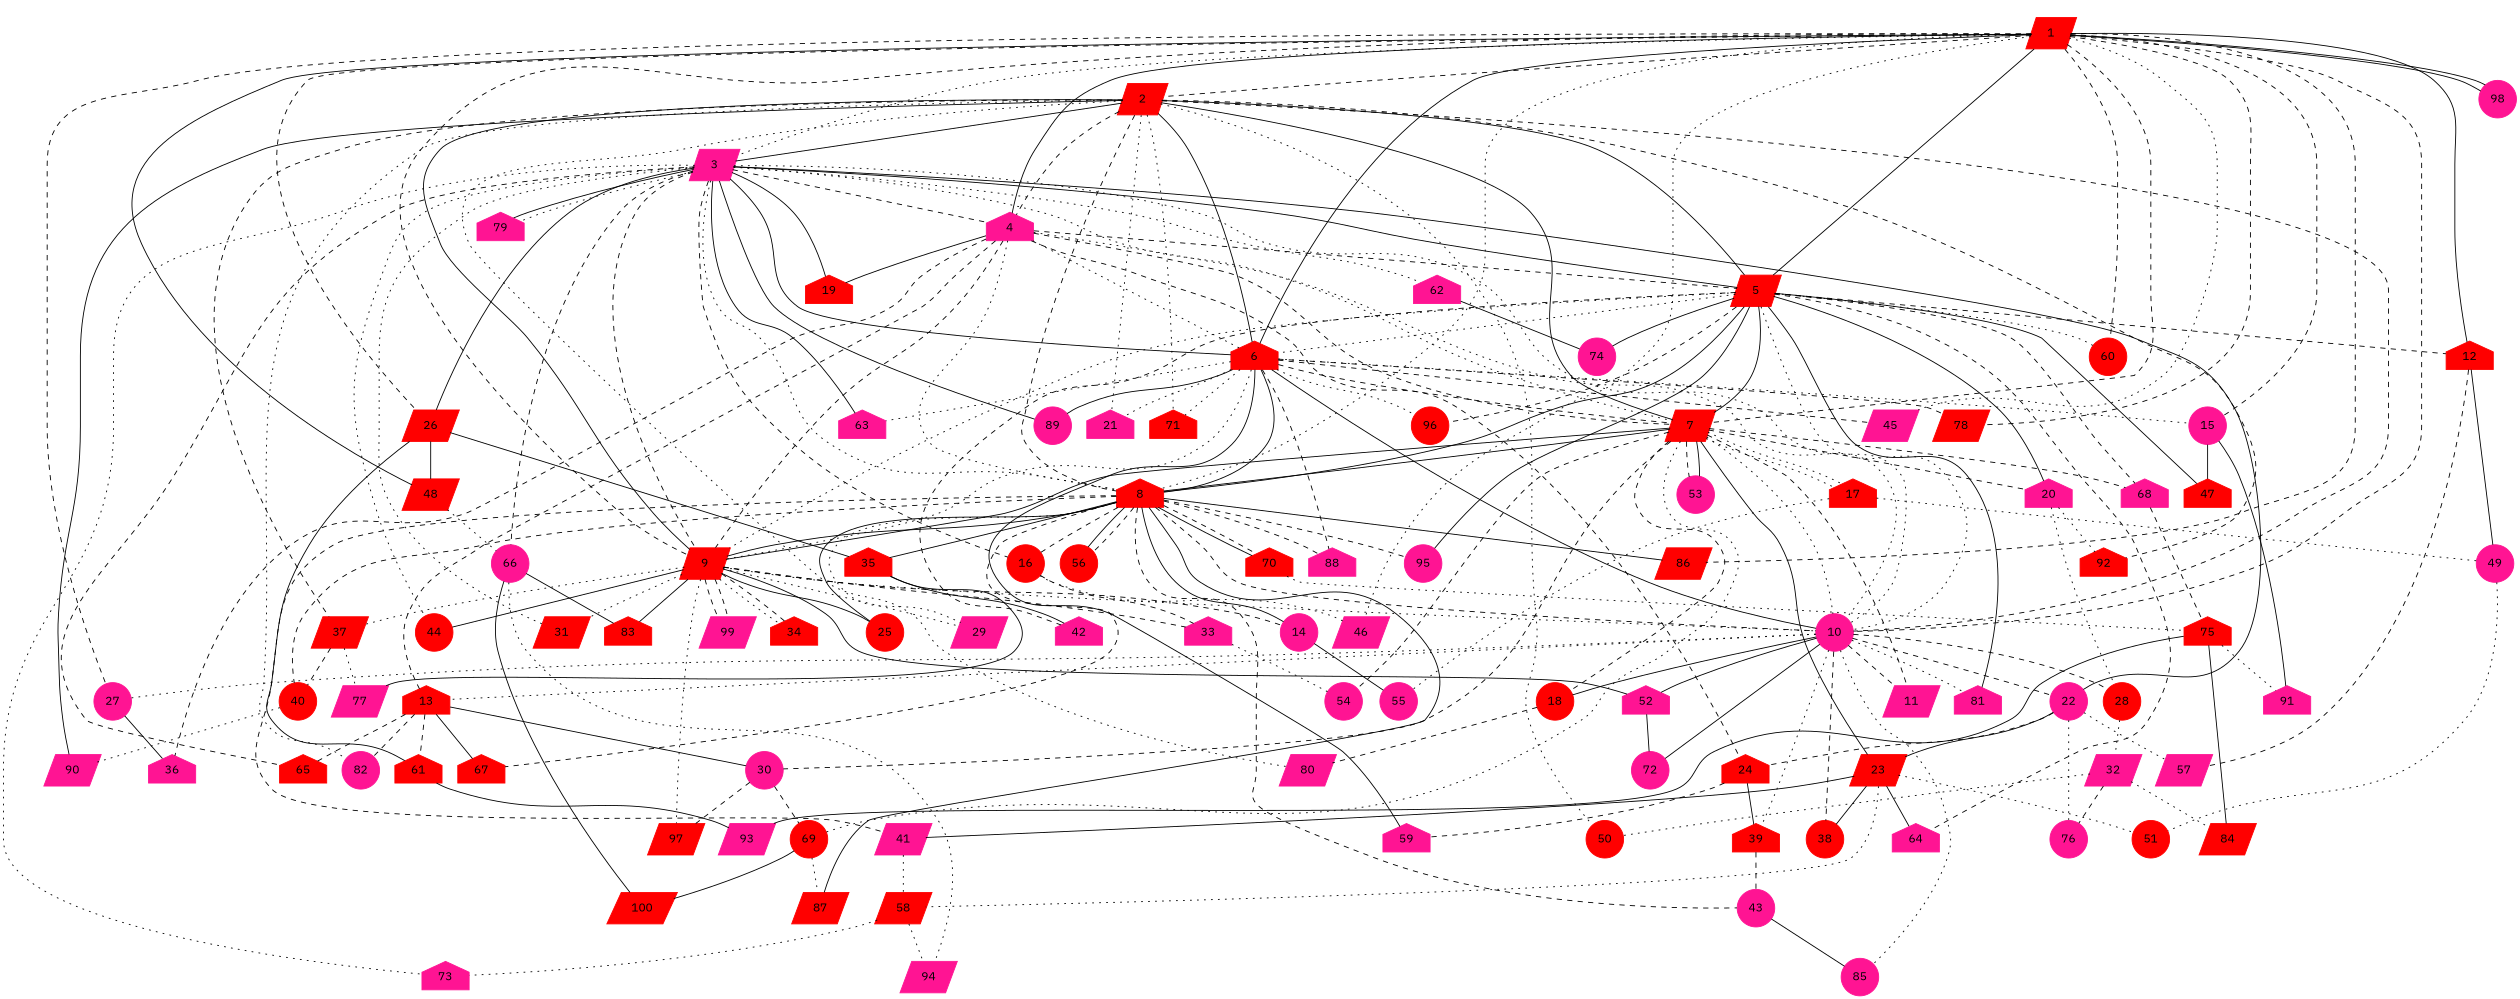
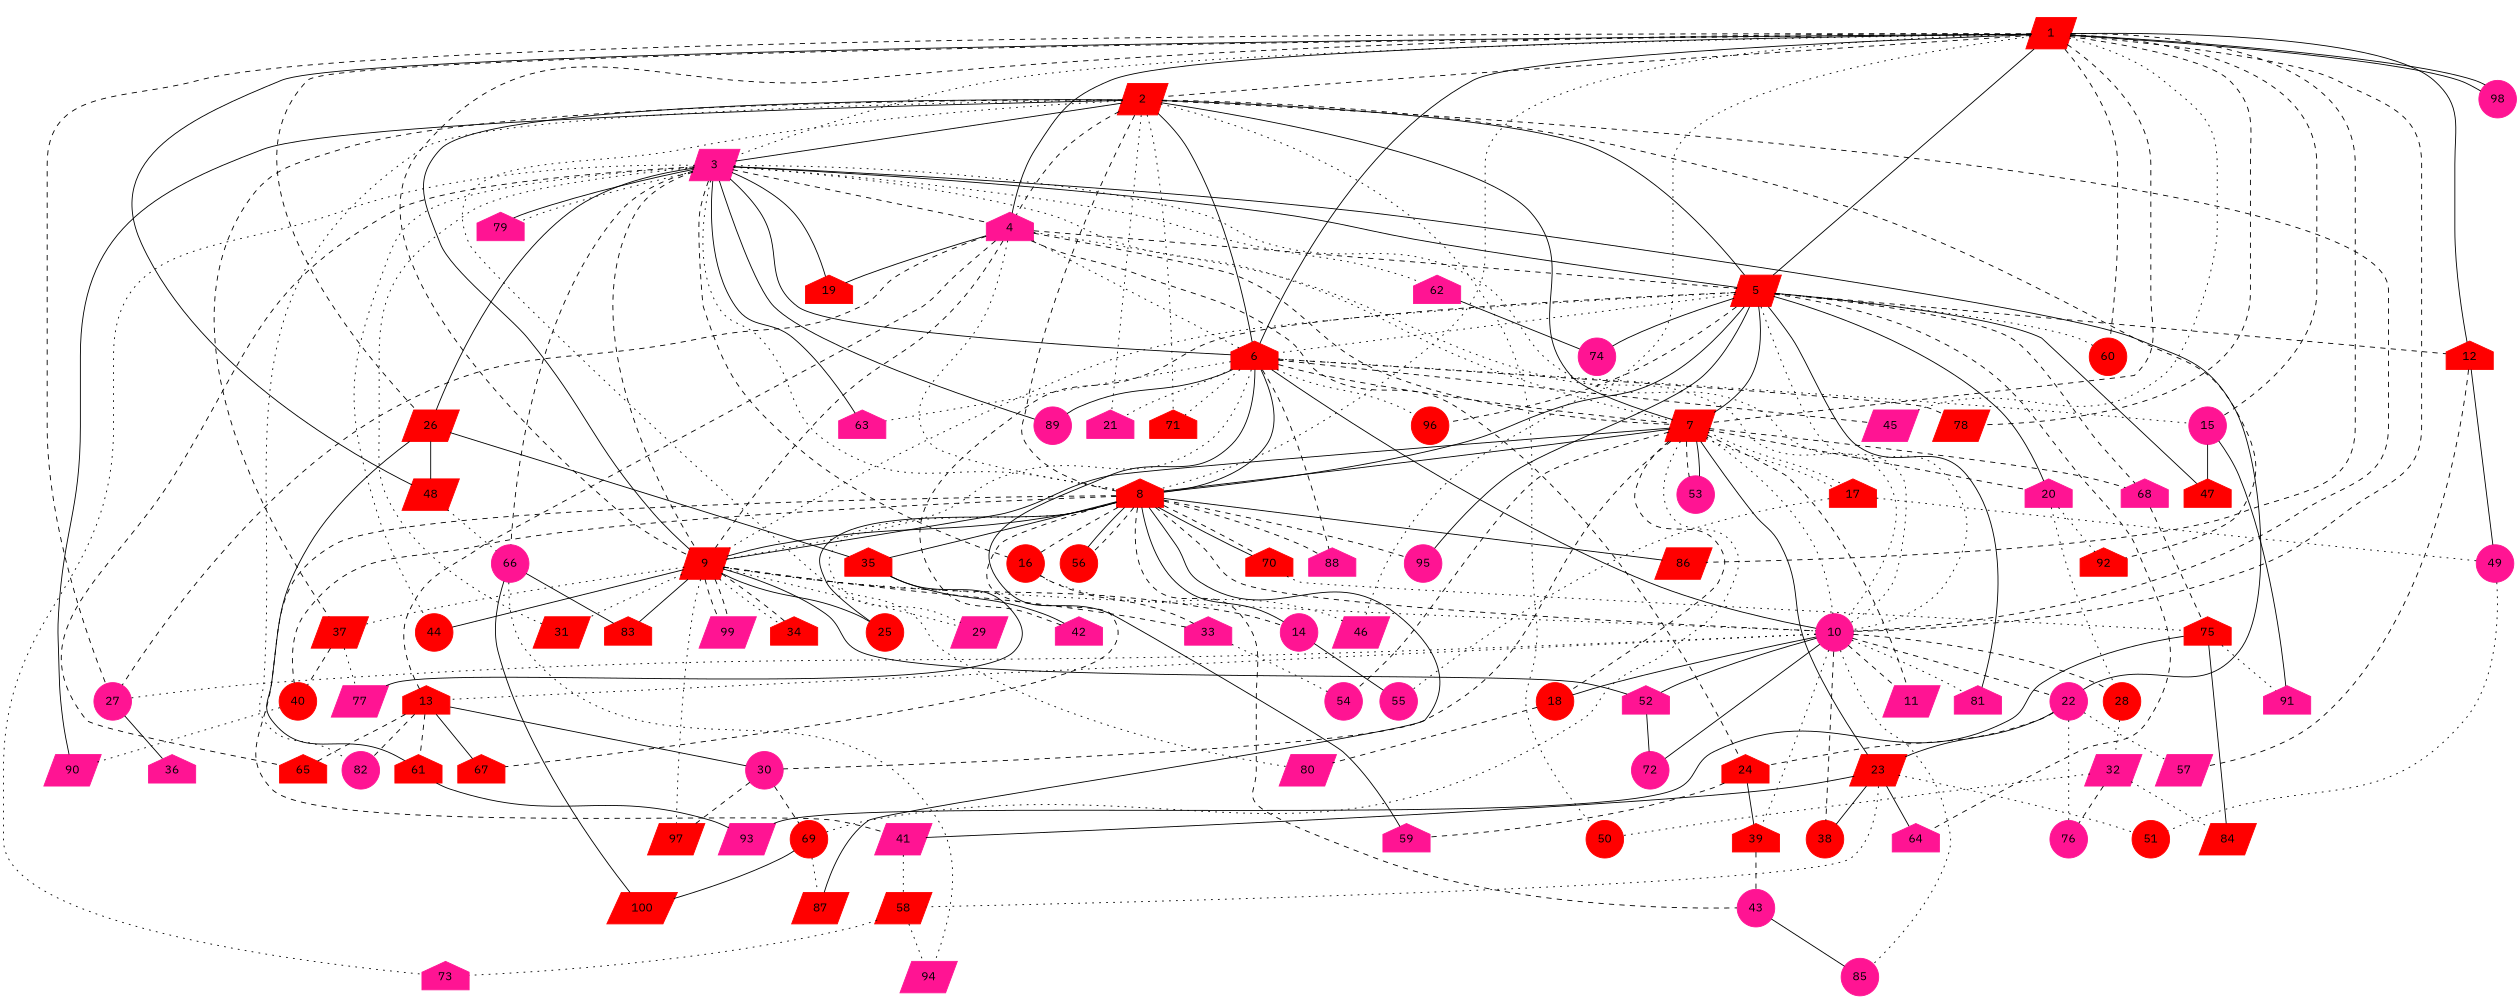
edge "4" -- "36": now "4" -- "27"
